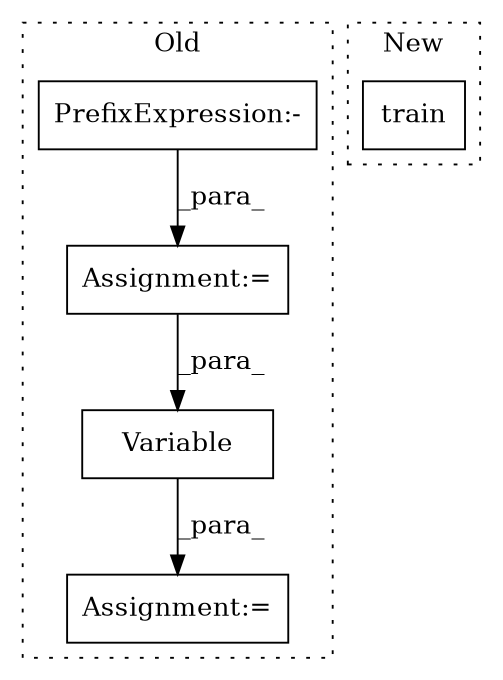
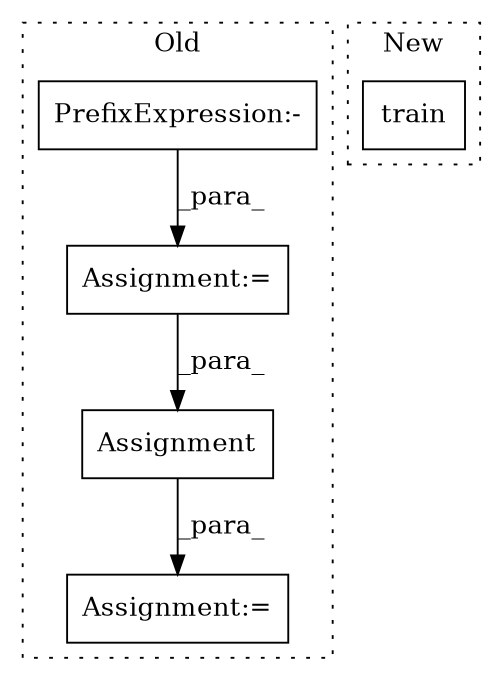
node "Variable": label "Variable" -> "Assignment"
